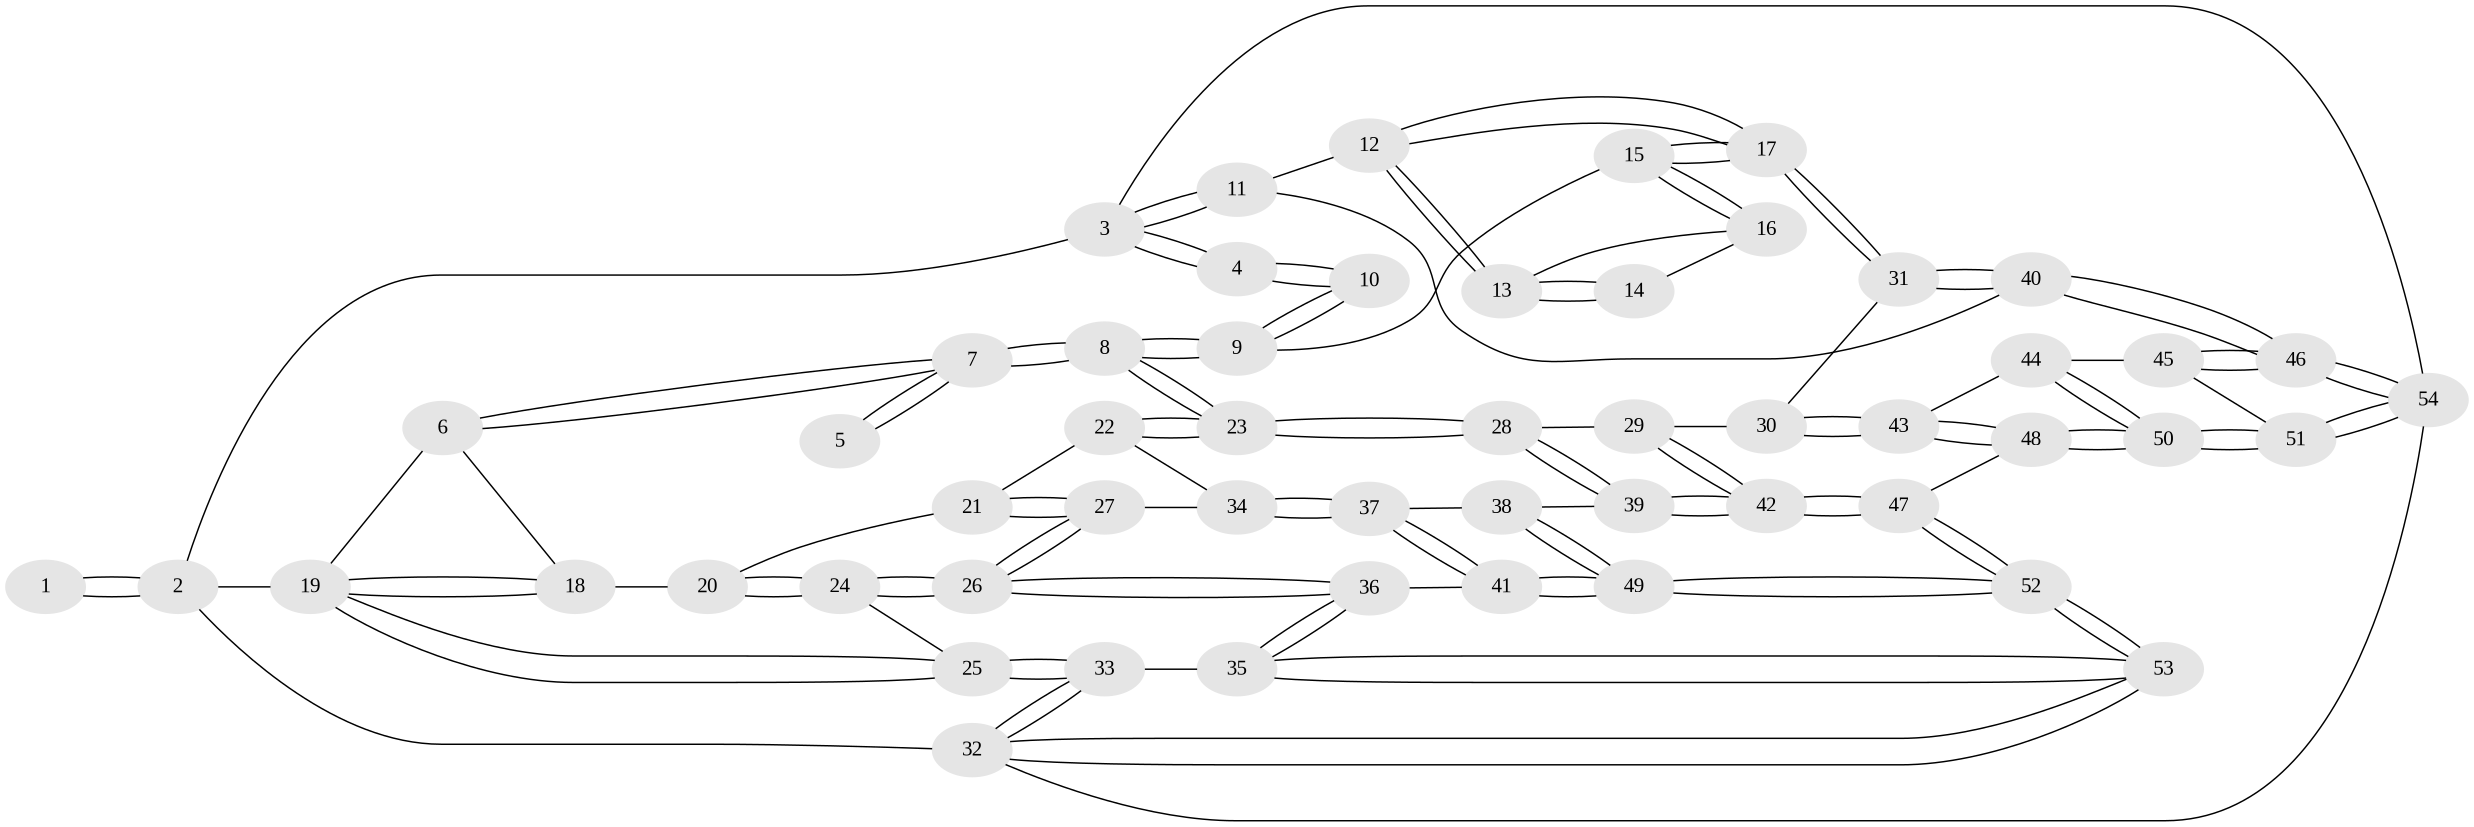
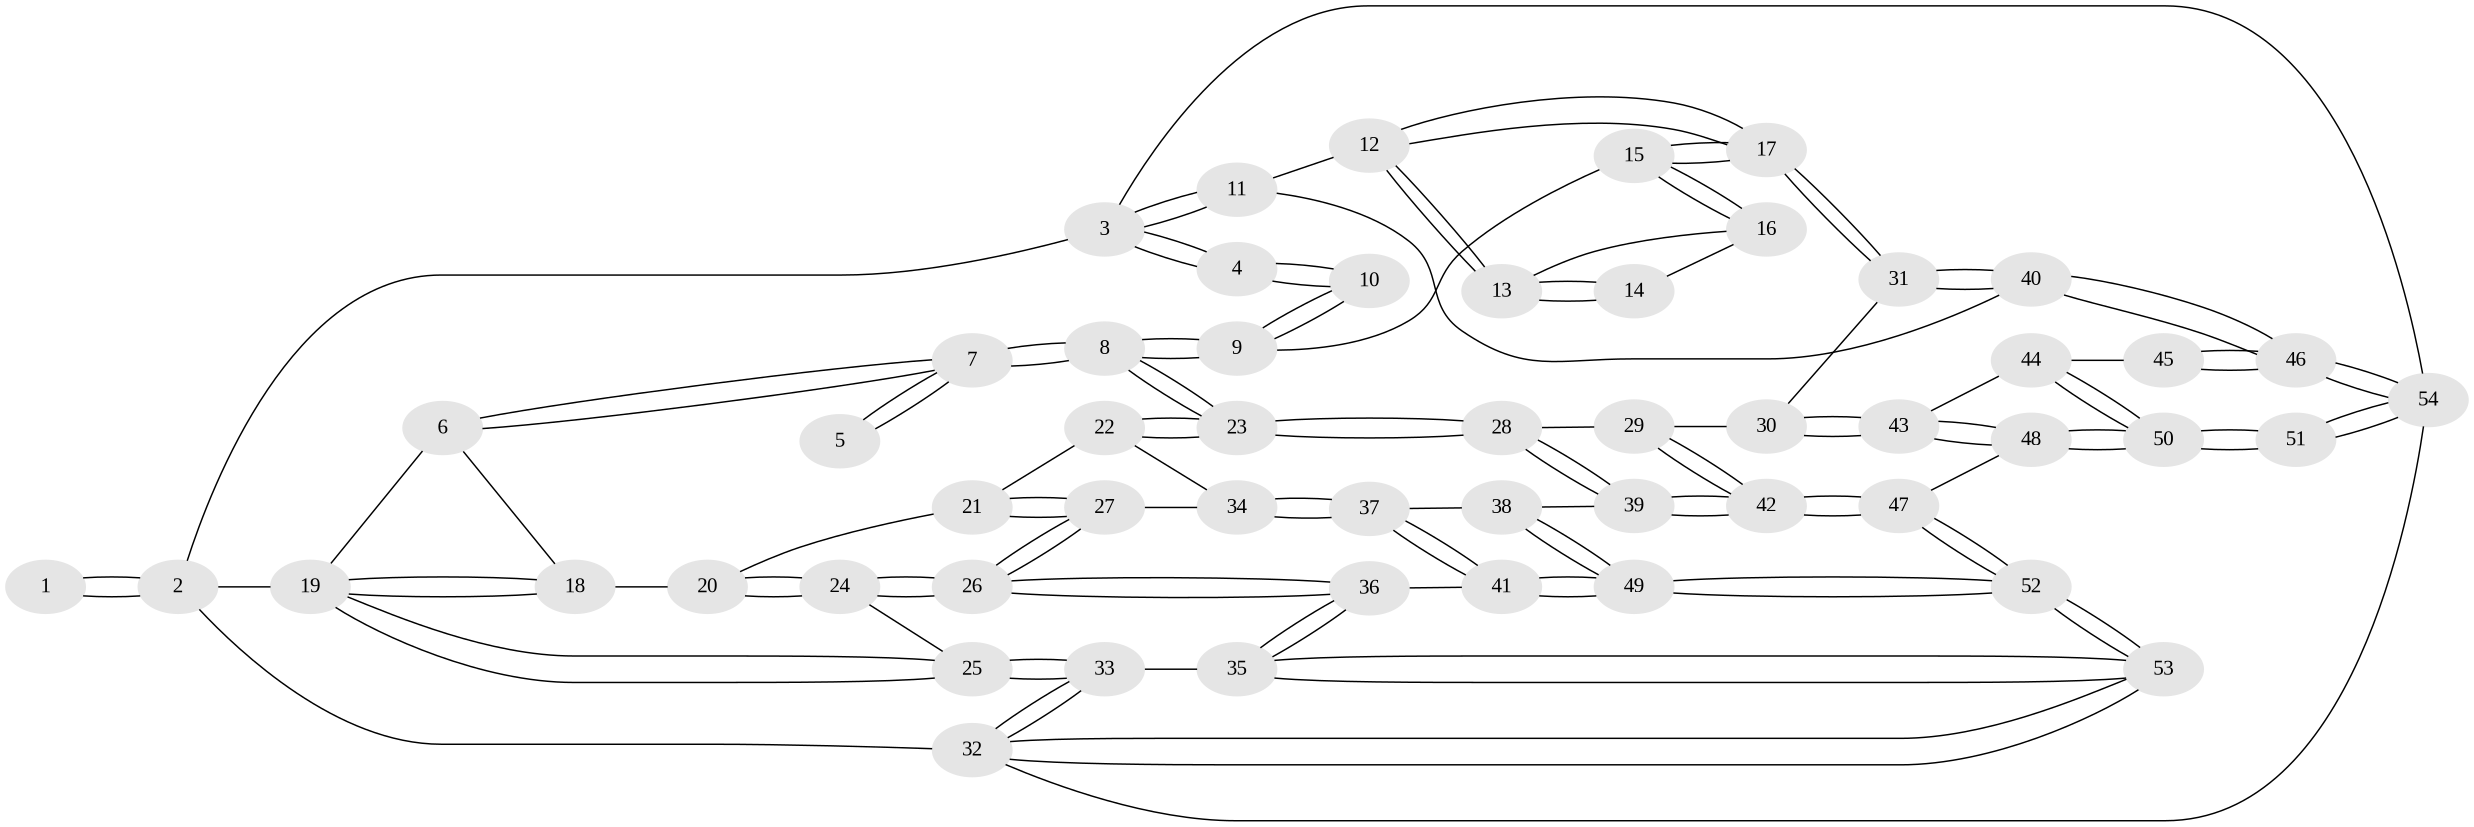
edge "45" -- "51": removed
